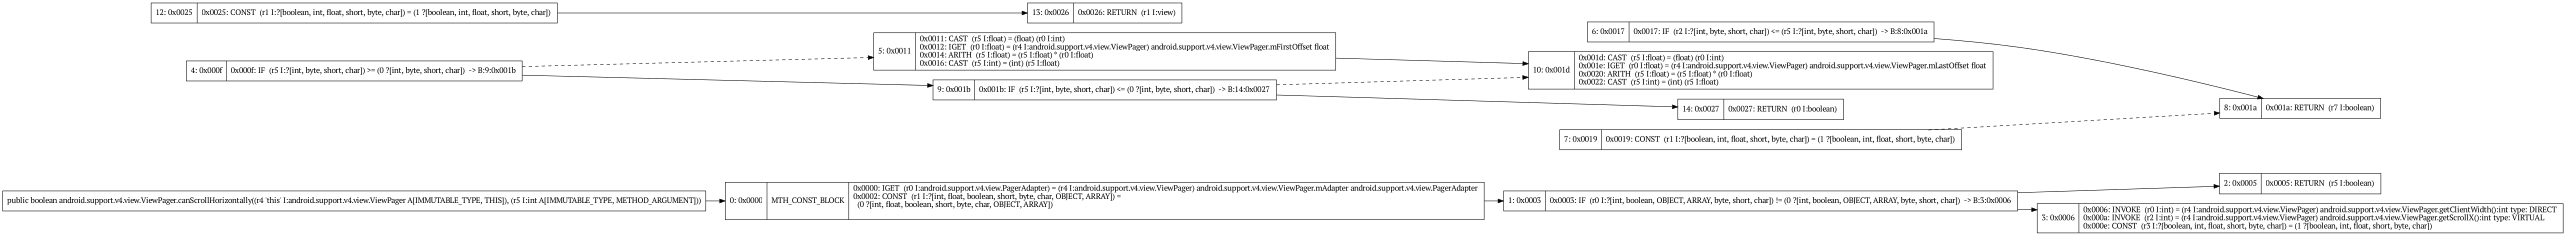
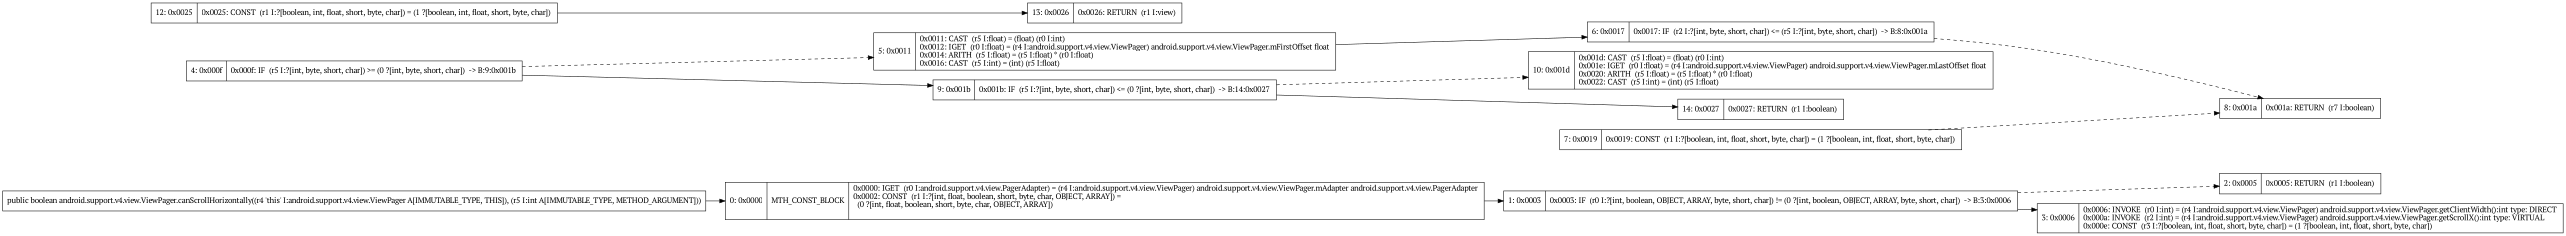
edge "5: 0x0011" -> "10: 0x001d": now "5: 0x0011" -> "6: 0x0017"
edge "6: 0x0017" -> "8: 0x001a": style solid -> dashed
node "14: 0x0027": text "0x0027: RETURN  (r0 I:boolean)" -> "0x0027: RETURN  (r1 I:boolean)"
node "2: 0x0005": text "0x0005: RETURN  (r5 I:boolean)" -> "0x0005: RETURN  (r1 I:boolean)"
edge "1: 0x0003" -> "2: 0x0005": style solid -> dashed
